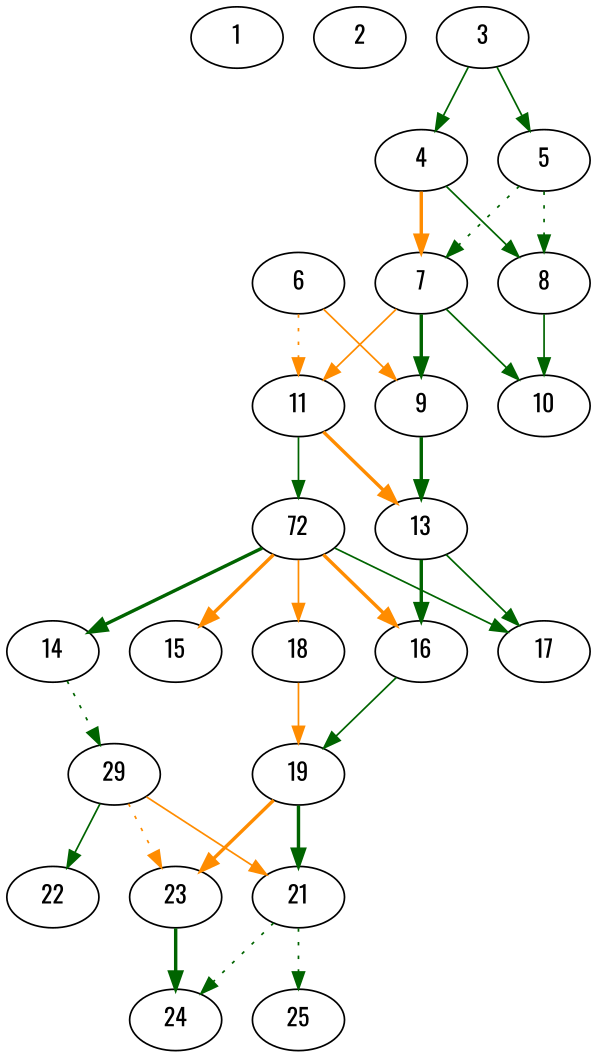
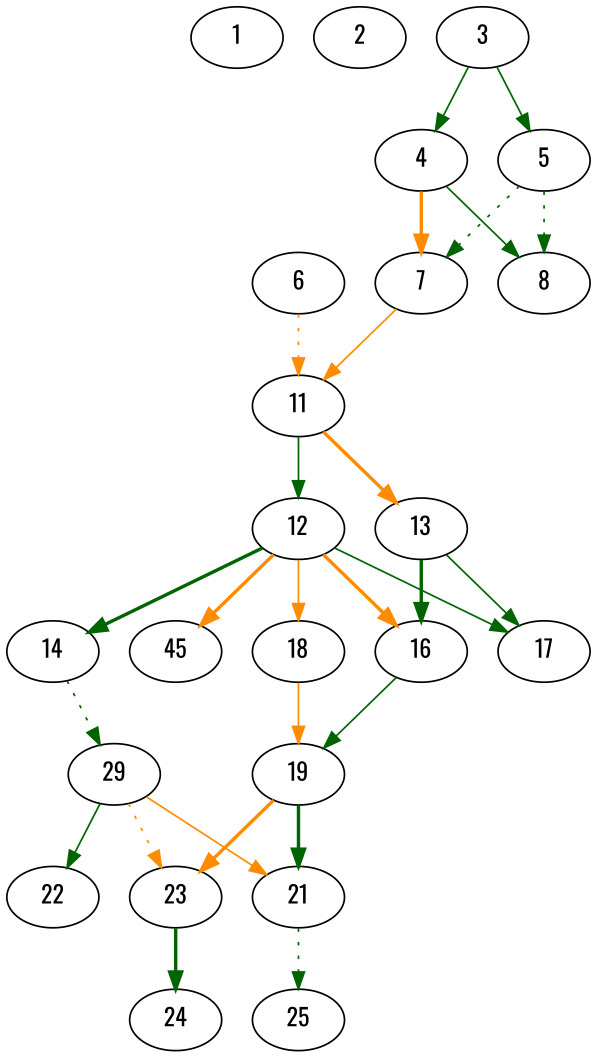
node "9": removed
node "10": removed
node "72": label "72" -> "12"
node "15": label "15" -> "45"
edge "21" -> "24": removed
